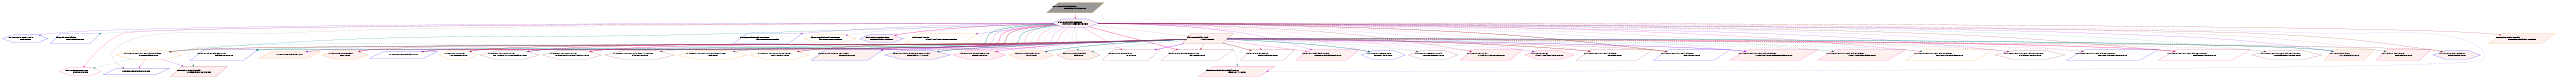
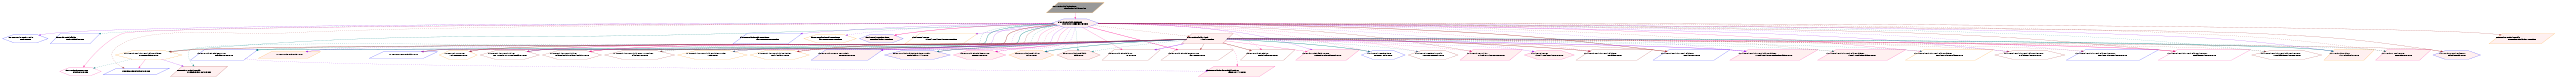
edge "pip._vendor.distlib.database. Distribution._get_requirements" -> "django.contrib.gis.db.models.functions. GeoFuncMixin.name": now "django.contrib.gis.gdal.geomtype. OGRGeomType.name" -> "django.contrib.gis.db.models.functions. GeoFuncMixin.name"
edge "pip._vendor.distlib.wheel. Wheel.metadata" -> "django.contrib.gis.db.models.functions. GeoFuncMixin.name": color teal -> deeppink
node "_pytest._code.code.Traceback Entry.name": removed
